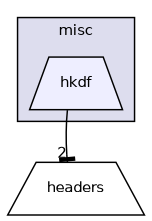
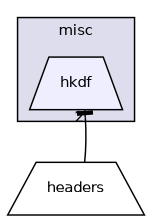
edge "hkdf" -> "headers": reversed
